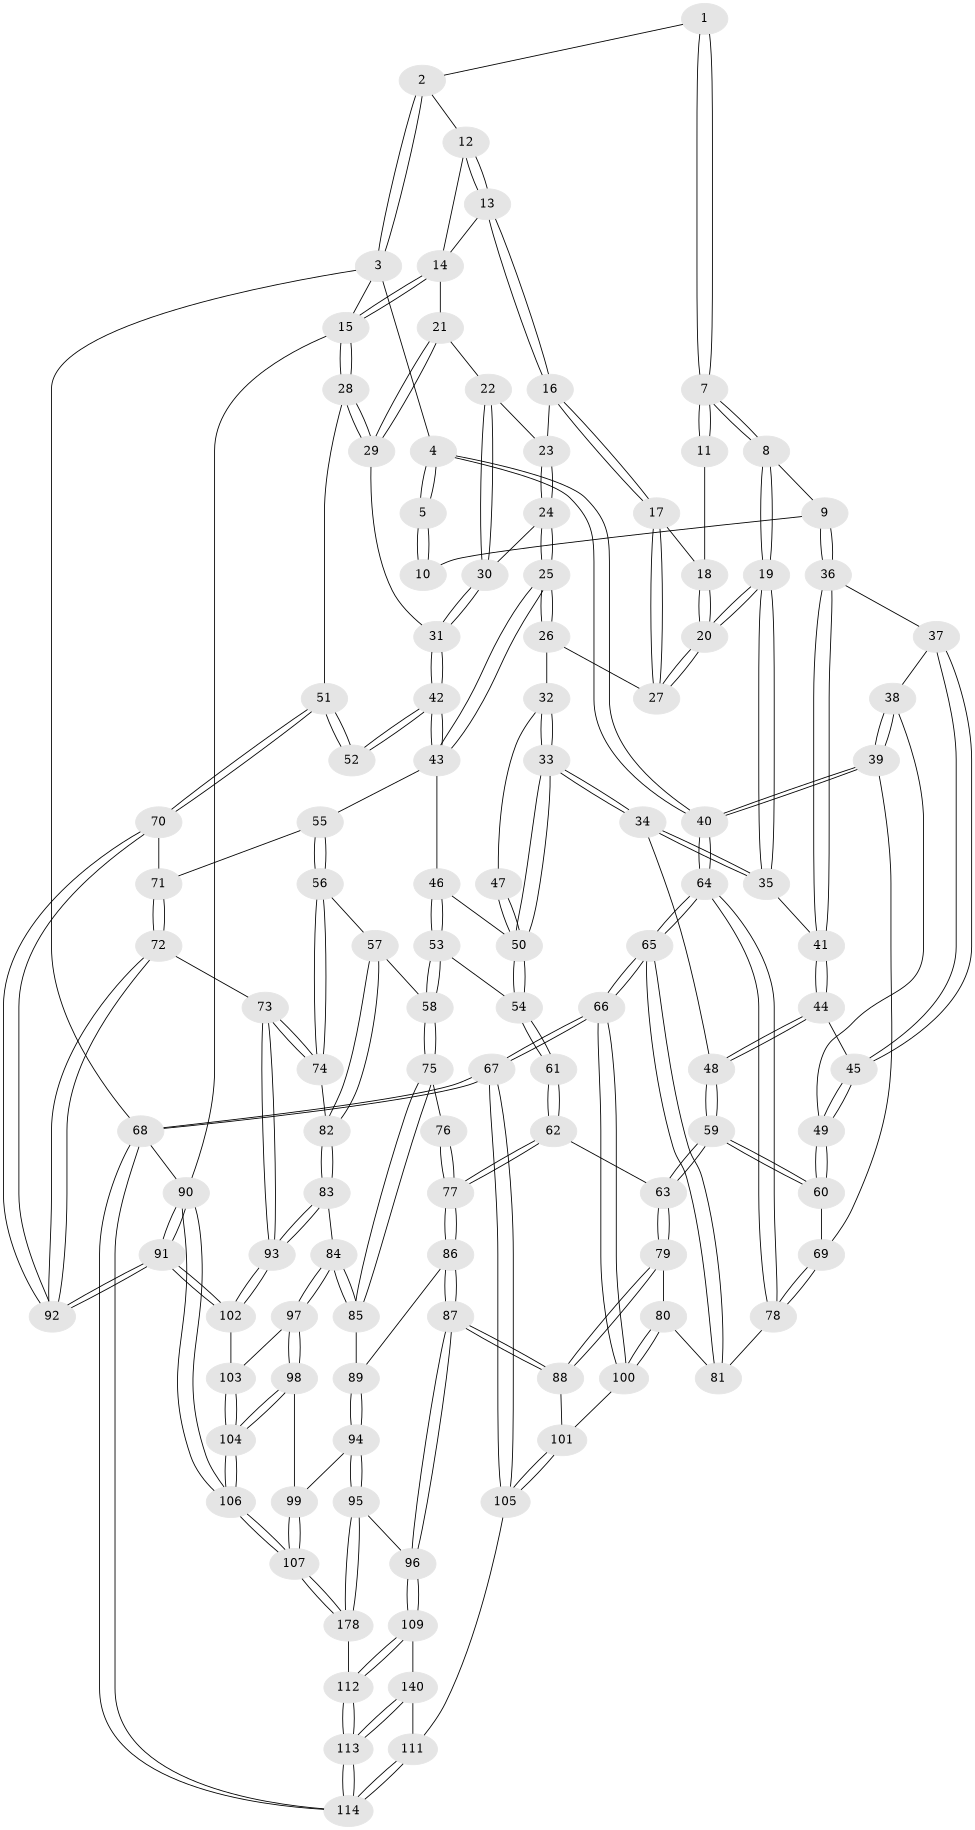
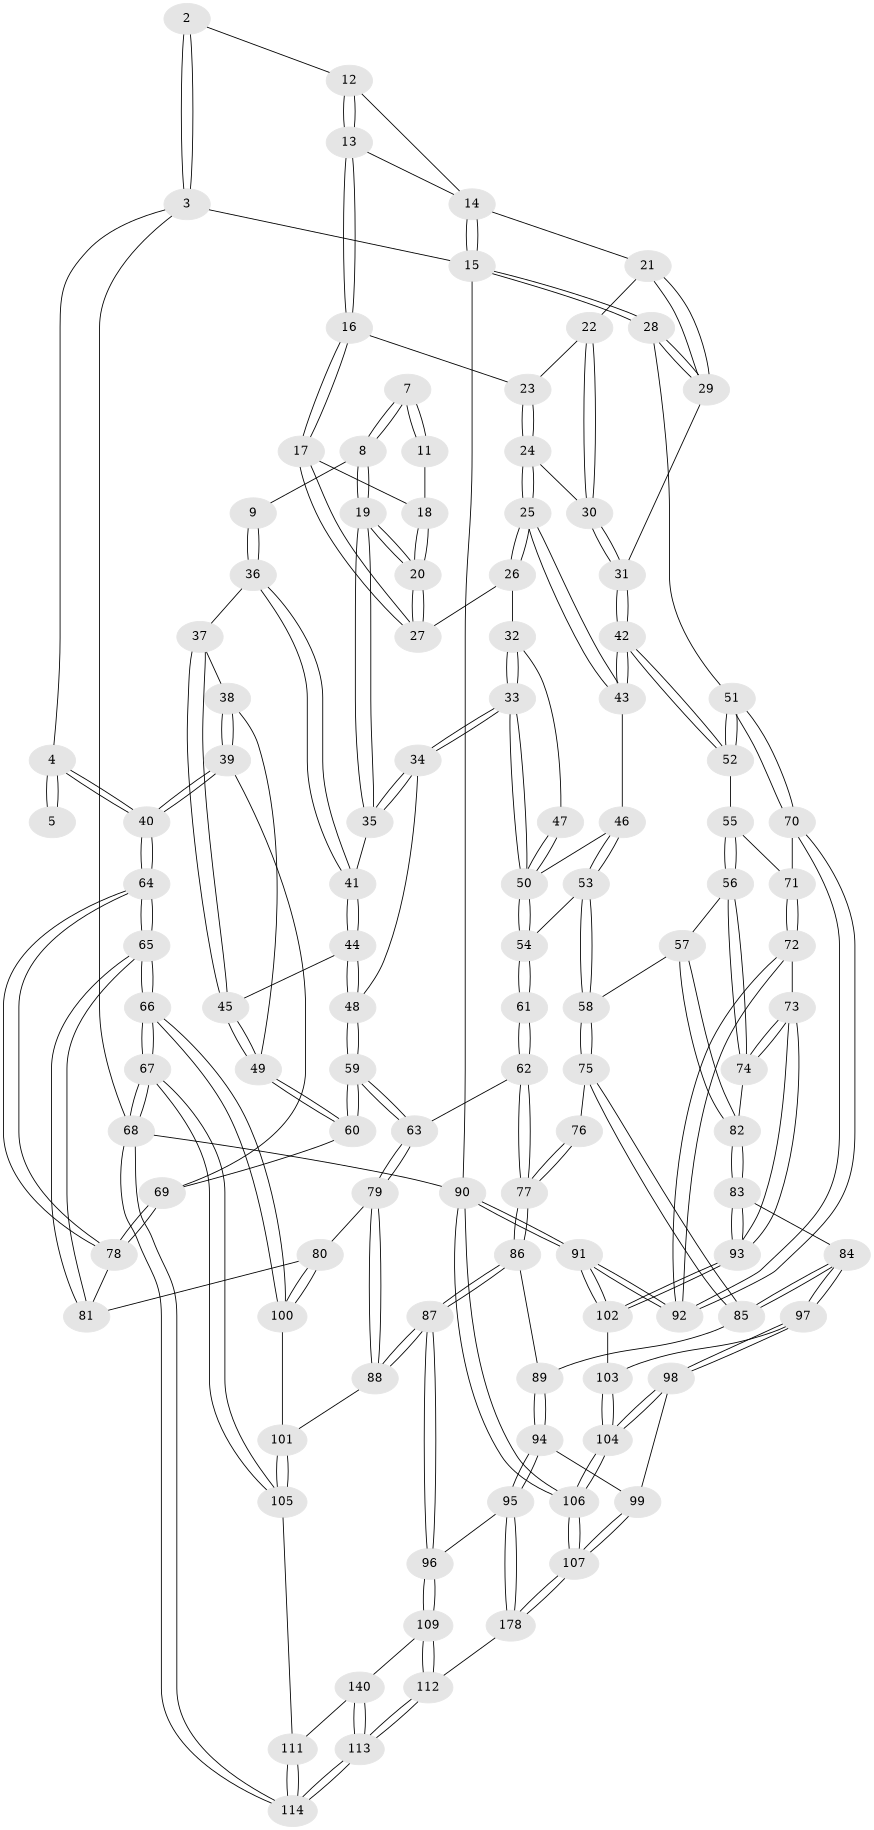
node "1": removed
node "10": removed
edge "43" -- "55": now "52" -- "55"
